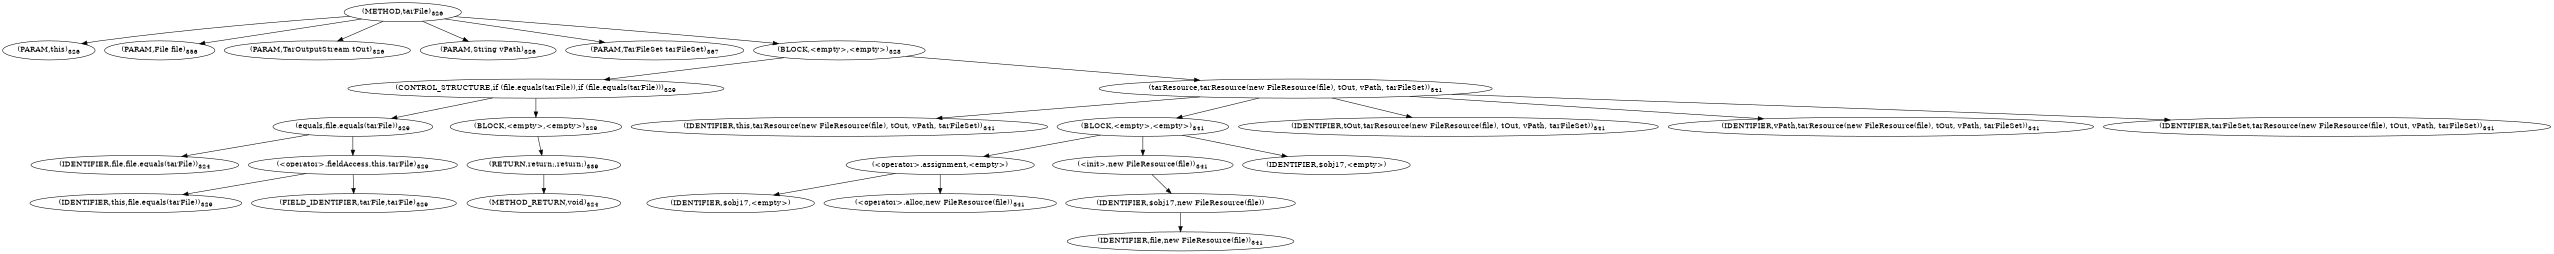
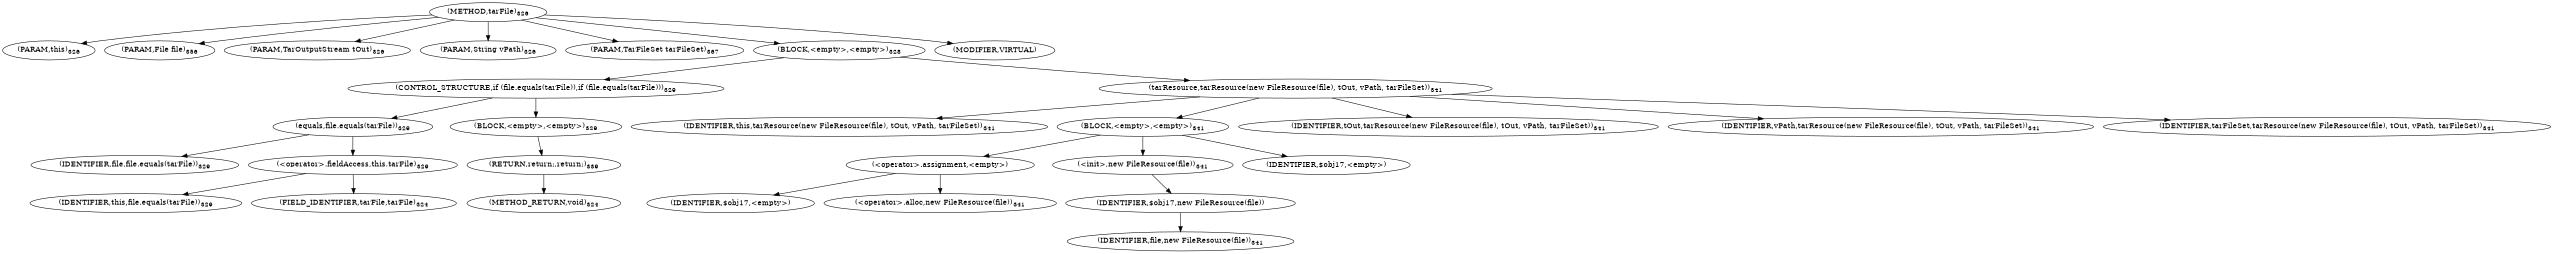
node "(MODIFIER,VIRTUAL)": added
node "(IDENTIFIER,file,file.equals(tarFile))": text "324" -> "329"
node "(FIELD_IDENTIFIER,tarFile,tarFile)": text "329" -> "324"
